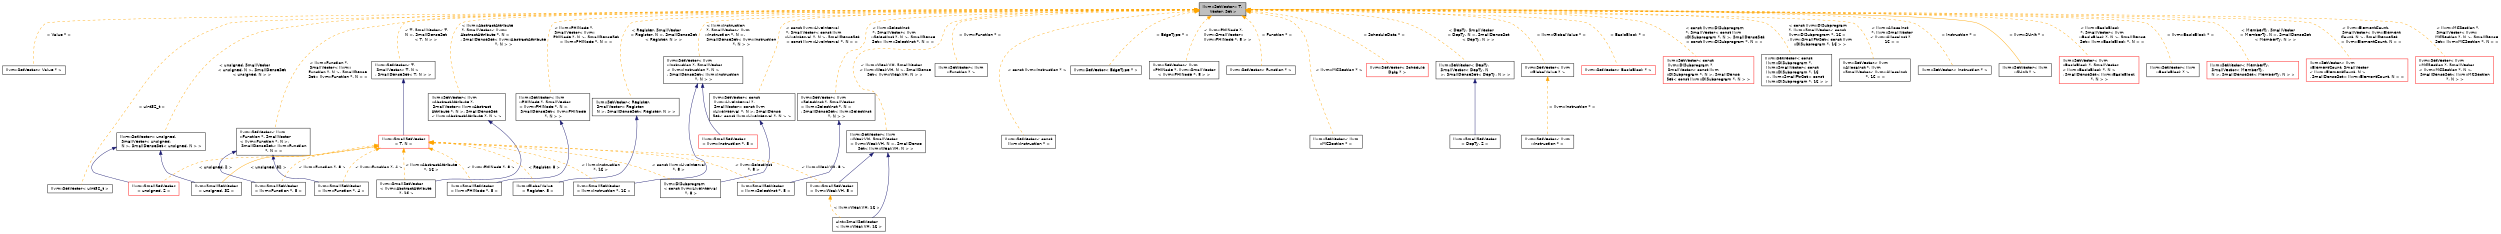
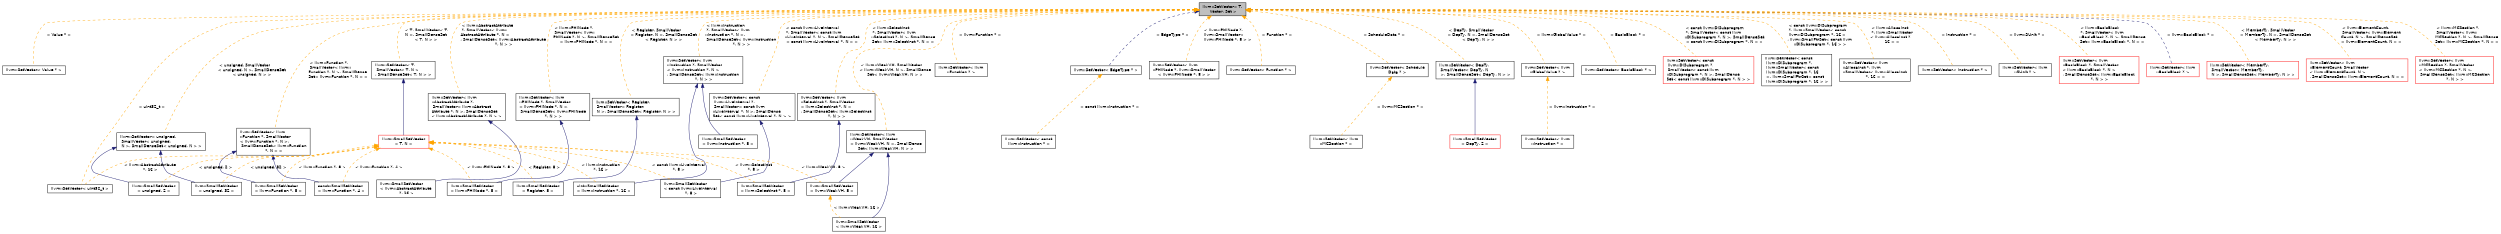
edge "llvm::SetVector< llvm ::SUnit * >" -> "llvm::SetVector< T, Vector, Set >": style solid -> dashed
edge "llvm::SetVector< llvm ::BasicBlock * >" -> "llvm::SetVector< T, Vector, Set >": color orange -> midnightblue
edge "llvm::SetVector< EdgeType * >" -> "llvm::SetVector< T, Vector, Set >": color orange -> midnightblue
edge "llvm::SetVector< const llvm::Instruction * >" -> "llvm::SetVector< T, Vector, Set >": now "llvm::SetVector< const llvm::Instruction * >" -> "llvm::SetVector< EdgeType * >"
edge "llvm::SetVector< llvm ::MCSection * >" -> "llvm::SetVector< T, Vector, Set >": now "llvm::SetVector< llvm ::MCSection * >" -> "llvm::SetVector< Schedule Data * >"
node "llvm::SetVector< Schedule Data * >": color red -> black
node "llvm::SetVector< BasicBlock * >": color red -> black
node "llvm::SetVector< llvm ::BasicBlock * >": color black -> red
node "llvm::SmallSetVector < llvm::Instruction *, 8 >": color red -> black
node "llvm::SmallSetVector < DepTy, 2 >": color black -> red
edge "llvm::SmallSetVector < unsigned, 32 >" -> "llvm::SmallSetVector < T, N >": style solid -> dashed
edge "llvm::SmallSetVector < llvm::AbstractAttribute *, 16 >" -> "llvm::SmallSetVector < T, N >": now "llvm::SetVector< uint32_t >" -> "llvm::SmallSetVector < T, N >"
node "llvm::SmallSetVector < unsigned, 2 >": color red -> black
node "llvm::SmallSetVector < llvm::Function *, 4 >": label "llvm::SmallSetVector < llvm::Function *, 4 >" -> "const::SmallSetVector < llvm::Function *, 4 >"
node "llvm::GlobalValue < Register, 8 >": label "llvm::GlobalValue < Register, 8 >" -> "llvm::SmallSetVector < Register, 8 >"
node "llvm::SmallSetVector < llvm::Instruction *, 16 >": label "llvm::SmallSetVector < llvm::Instruction *, 16 >" -> "uint::SmallSetVector < llvm::Instruction *, 16 >"
node "llvm::DISubprogram < const llvm::LiveInterval *, 8 >": label "llvm::DISubprogram < const llvm::LiveInterval *, 8 >" -> "llvm::SmallSetVector < const llvm::LiveInterval *, 8 >"
node "uint::SmallSetVector < llvm::WeakVH, 16 >": label "uint::SmallSetVector < llvm::WeakVH, 16 >" -> "llvm::SmallSetVector < llvm::WeakVH, 16 >"
